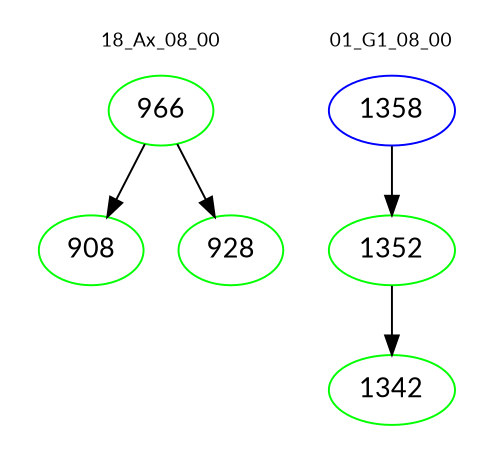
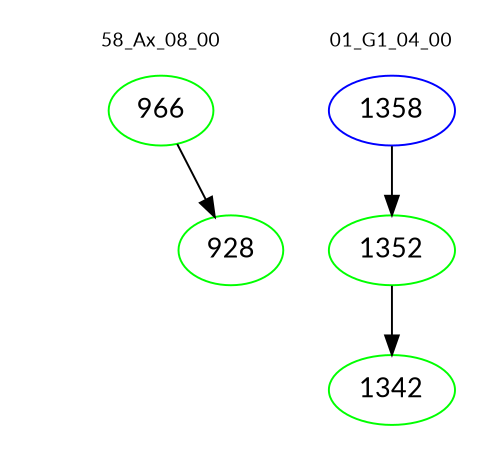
cluster "18_Ax_08_00": label "18_Ax_08_00" -> "58_Ax_08_00"
cluster "01_G1_08_00": label "01_G1_08_00" -> "01_G1_04_00"
node "908": removed
